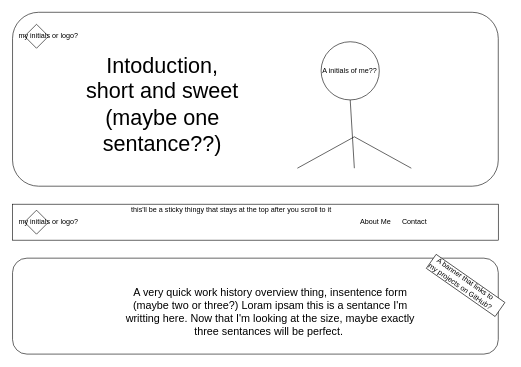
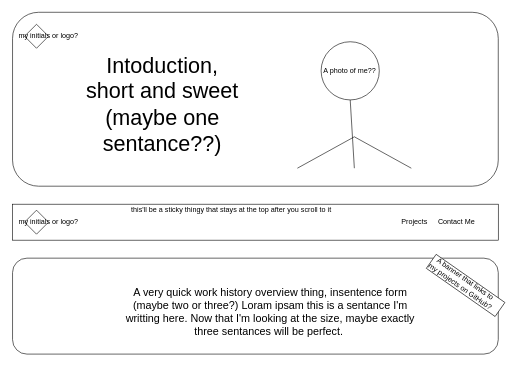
node "A initials of me??": label "A initials of me??" -> "A photo of me??"
node "About Me": removed
node "Contact": label "Contact" -> "Projects"
node "Contact Me": added
